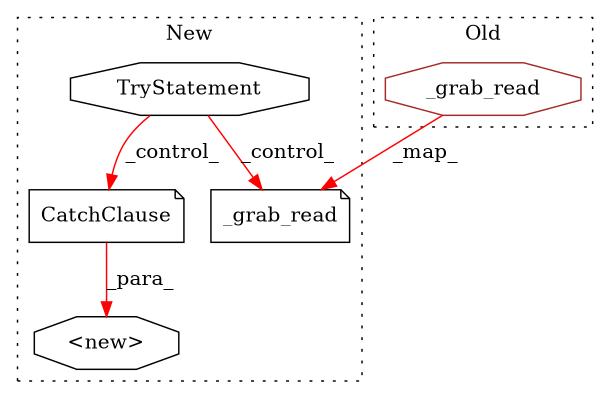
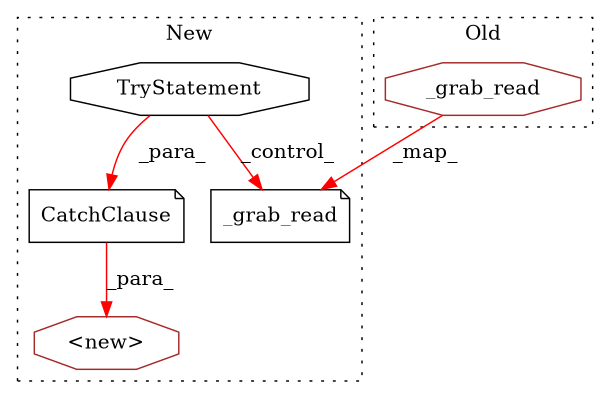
edge "TryStatement" -> "CatchClause": label "_control_" -> "_para_"
node "<new>": color black -> brown
